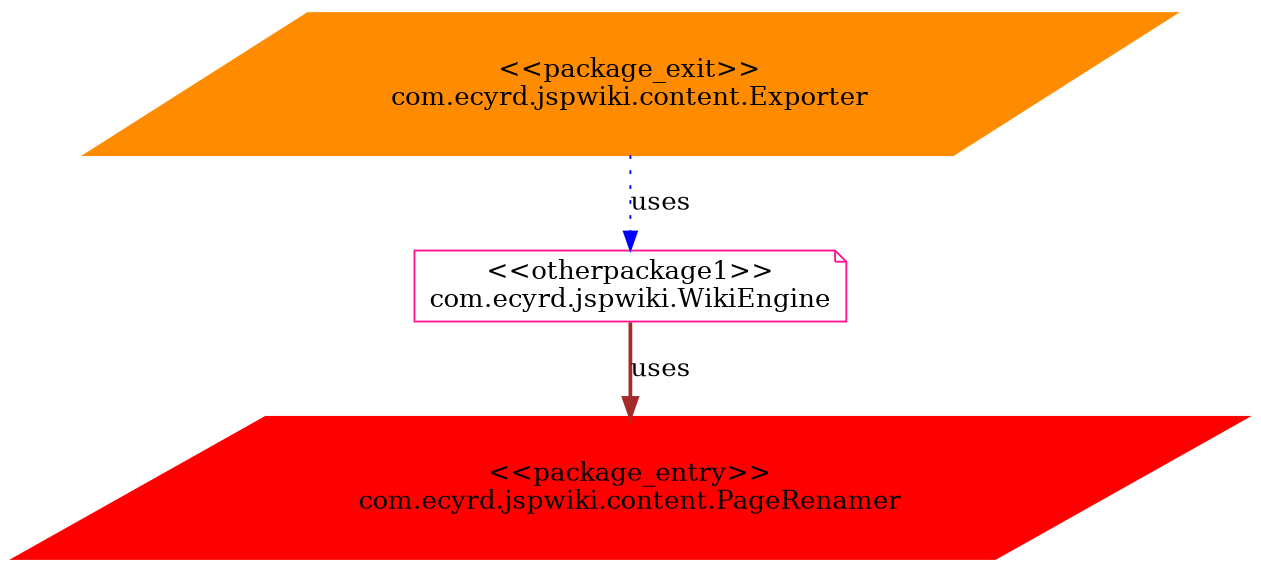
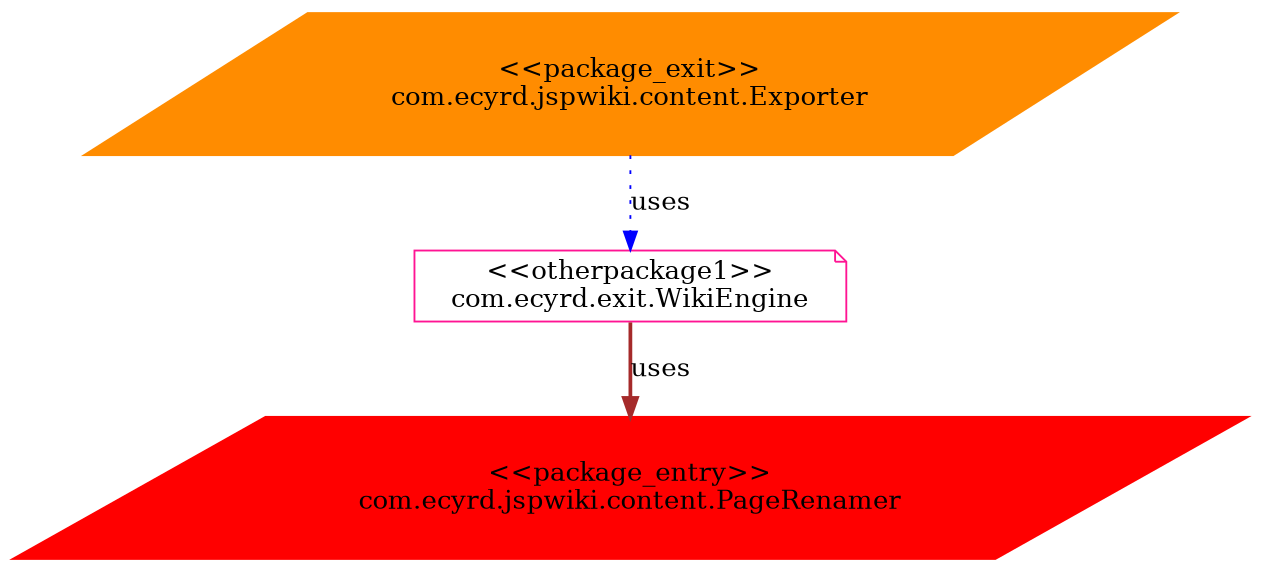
node "<<otherpackage1>> com.ecyrd.jspwiki.WikiEngine": label "<<otherpackage1>> com.ecyrd.jspwiki.WikiEngine" -> "<<otherpackage1>> com.ecyrd.exit.WikiEngine"
